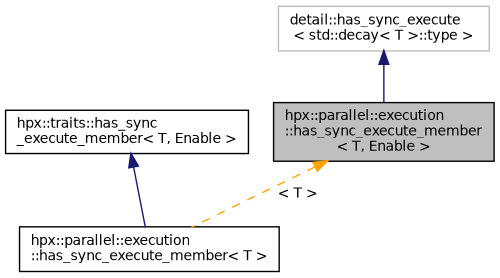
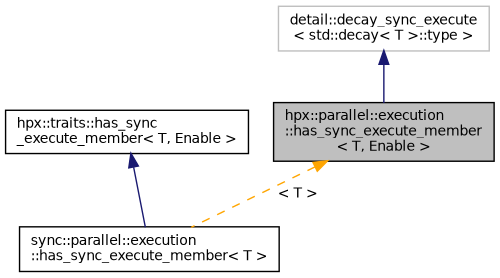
node "detail::has_sync_execute < std::decay< T >::type >": label "detail::has_sync_execute < std::decay< T >::type >" -> "detail::decay_sync_execute < std::decay< T >::type >"
node "hpx::parallel::execution ::has_sync_execute_member< T >": label "hpx::parallel::execution ::has_sync_execute_member< T >" -> "sync::parallel::execution ::has_sync_execute_member< T >"
